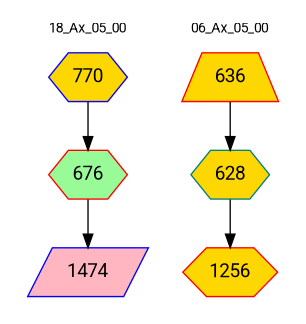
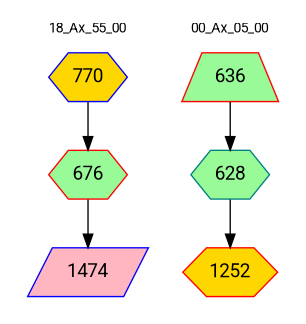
cluster "18_Ax_05_00": label "18_Ax_05_00" -> "18_Ax_55_00"
cluster "06_Ax_05_00": label "06_Ax_05_00" -> "00_Ax_05_00"
node "636": fillcolor gold -> palegreen
node "628": fillcolor gold -> palegreen
node "1256": label "1256" -> "1252"
